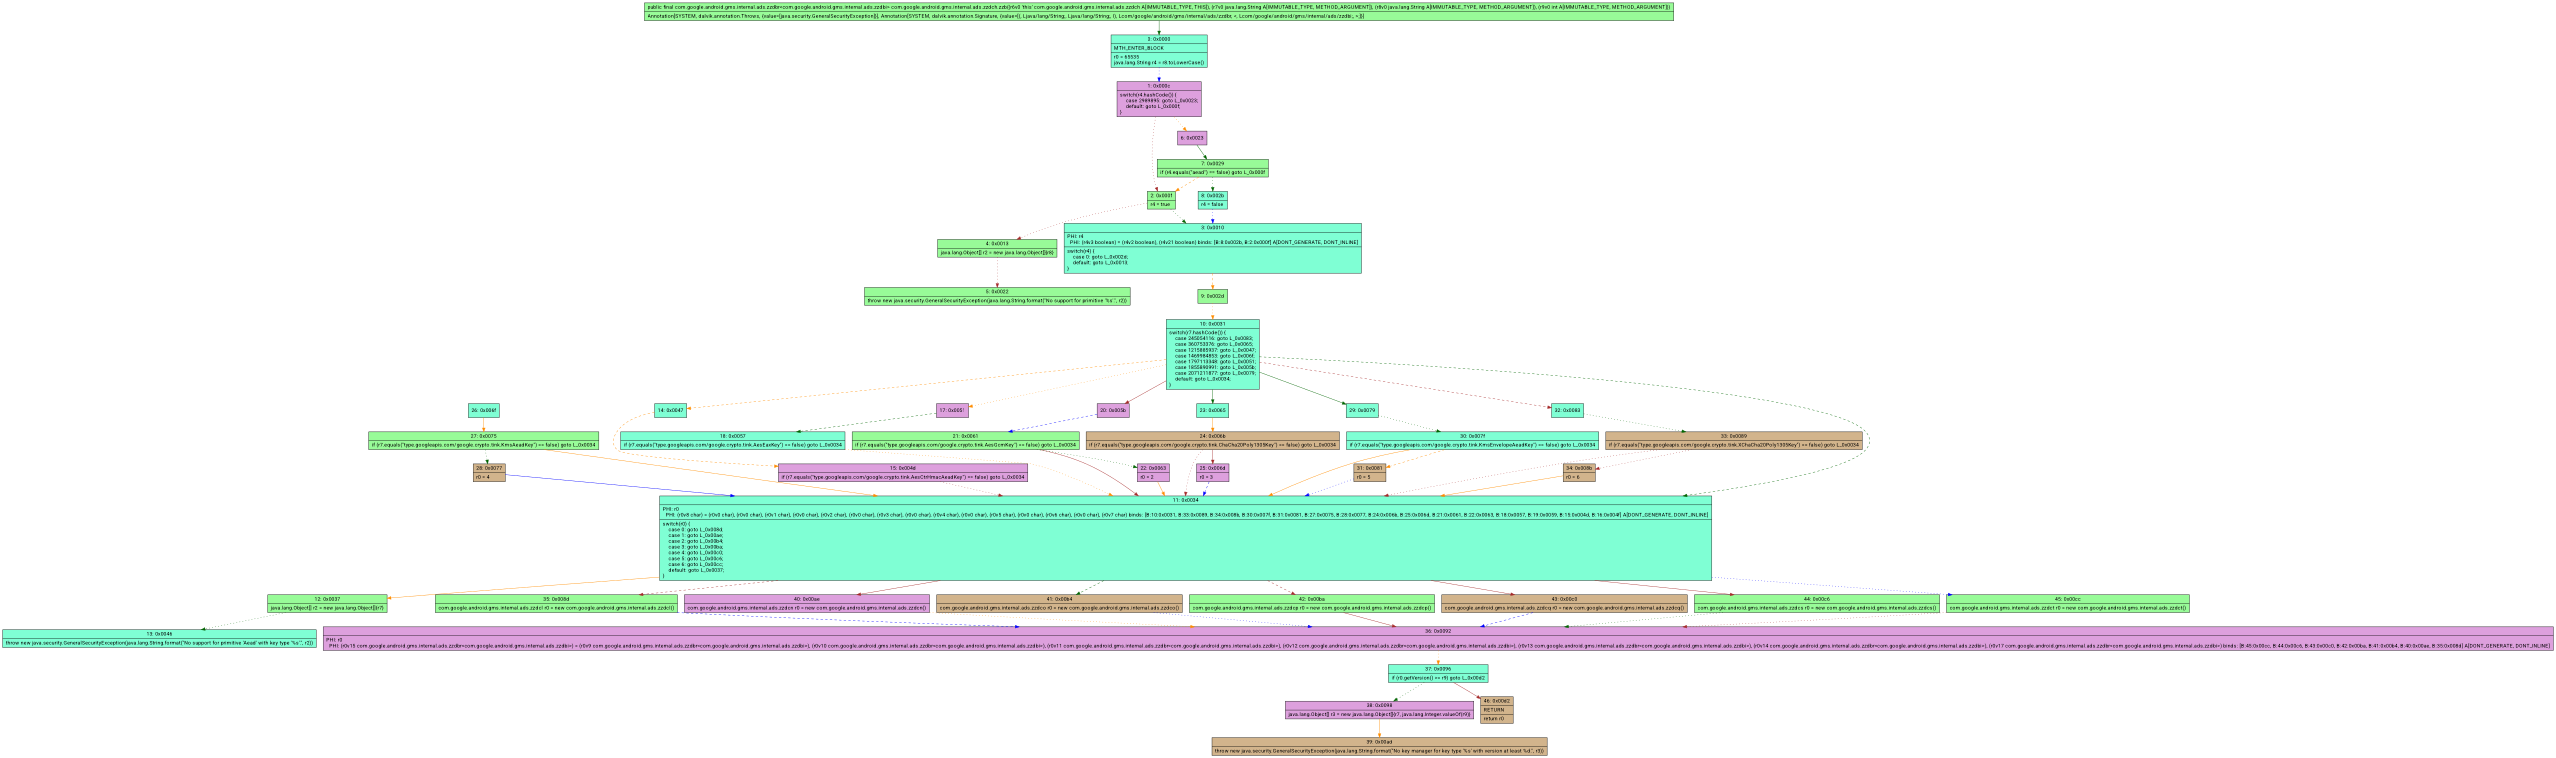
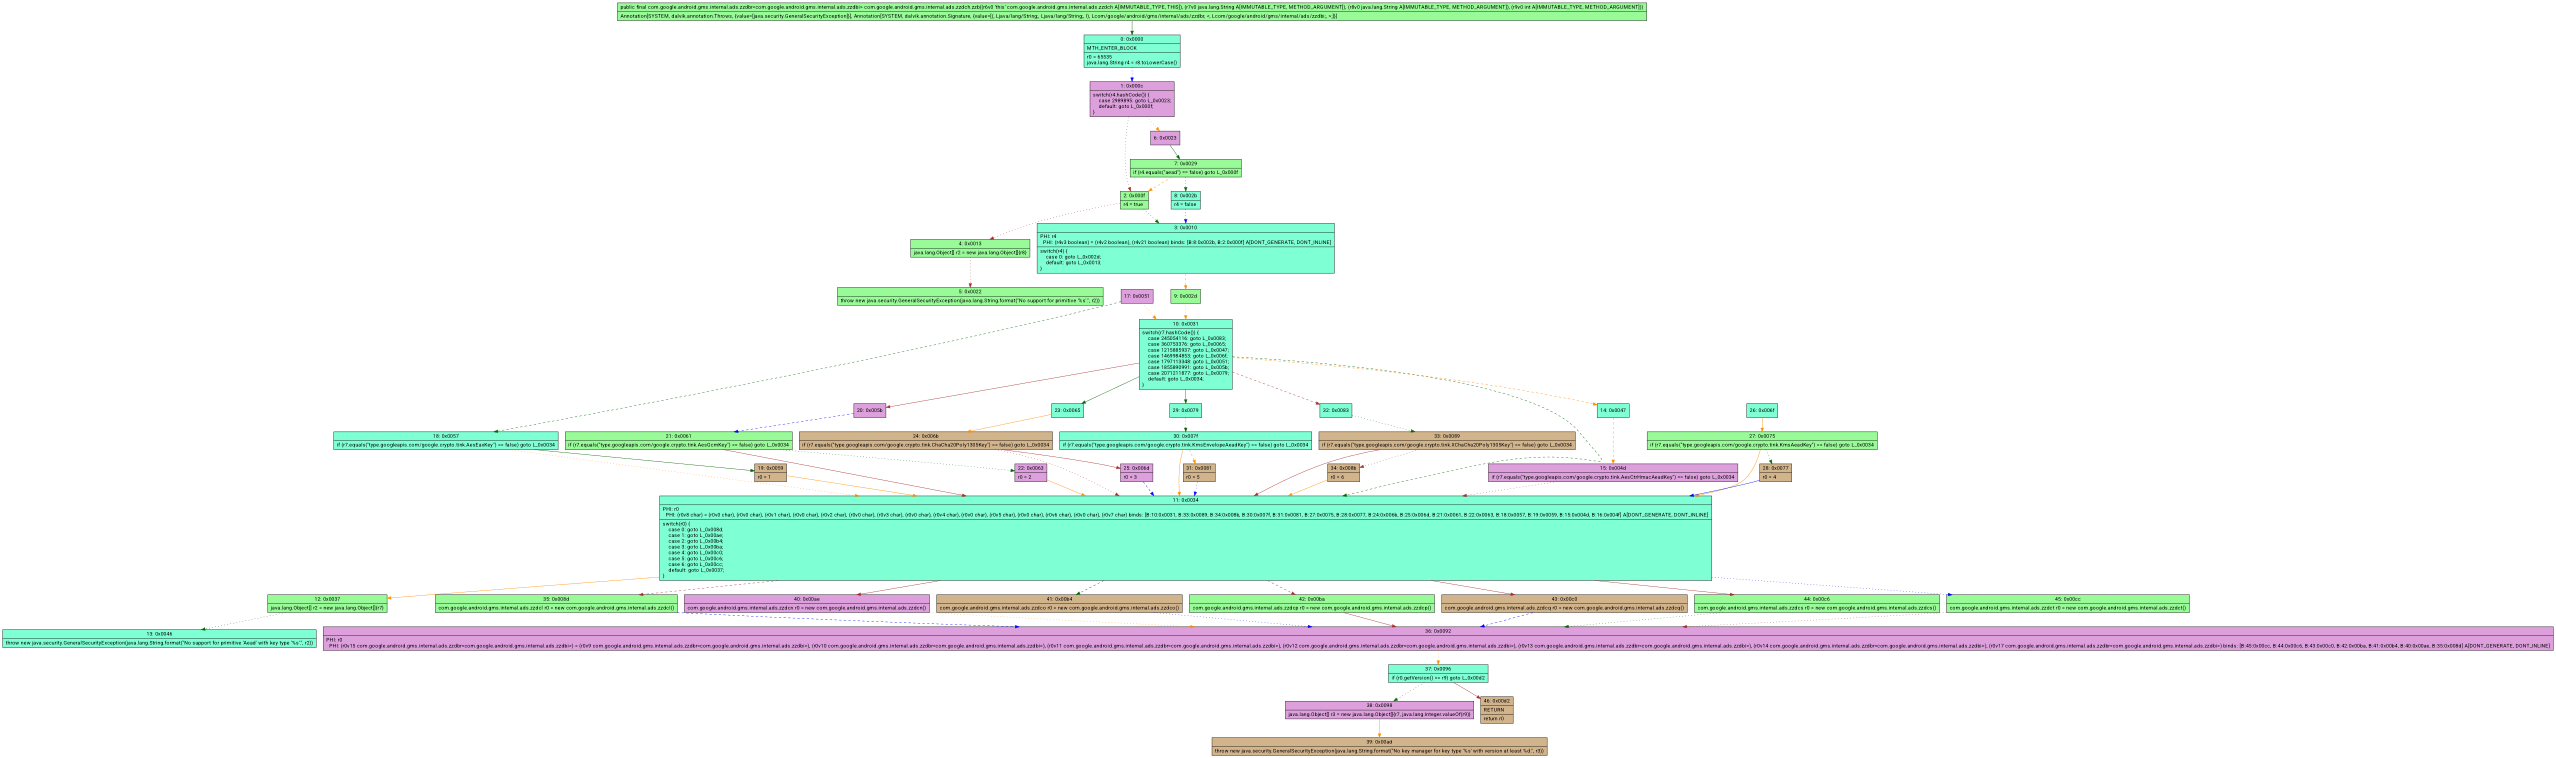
edge "10: 0x0031" -> "17: 0x0051": reversed
edge "33: 0x0089" -> "11: 0x0034": style dotted -> solid
node "19: 0x0059": added
